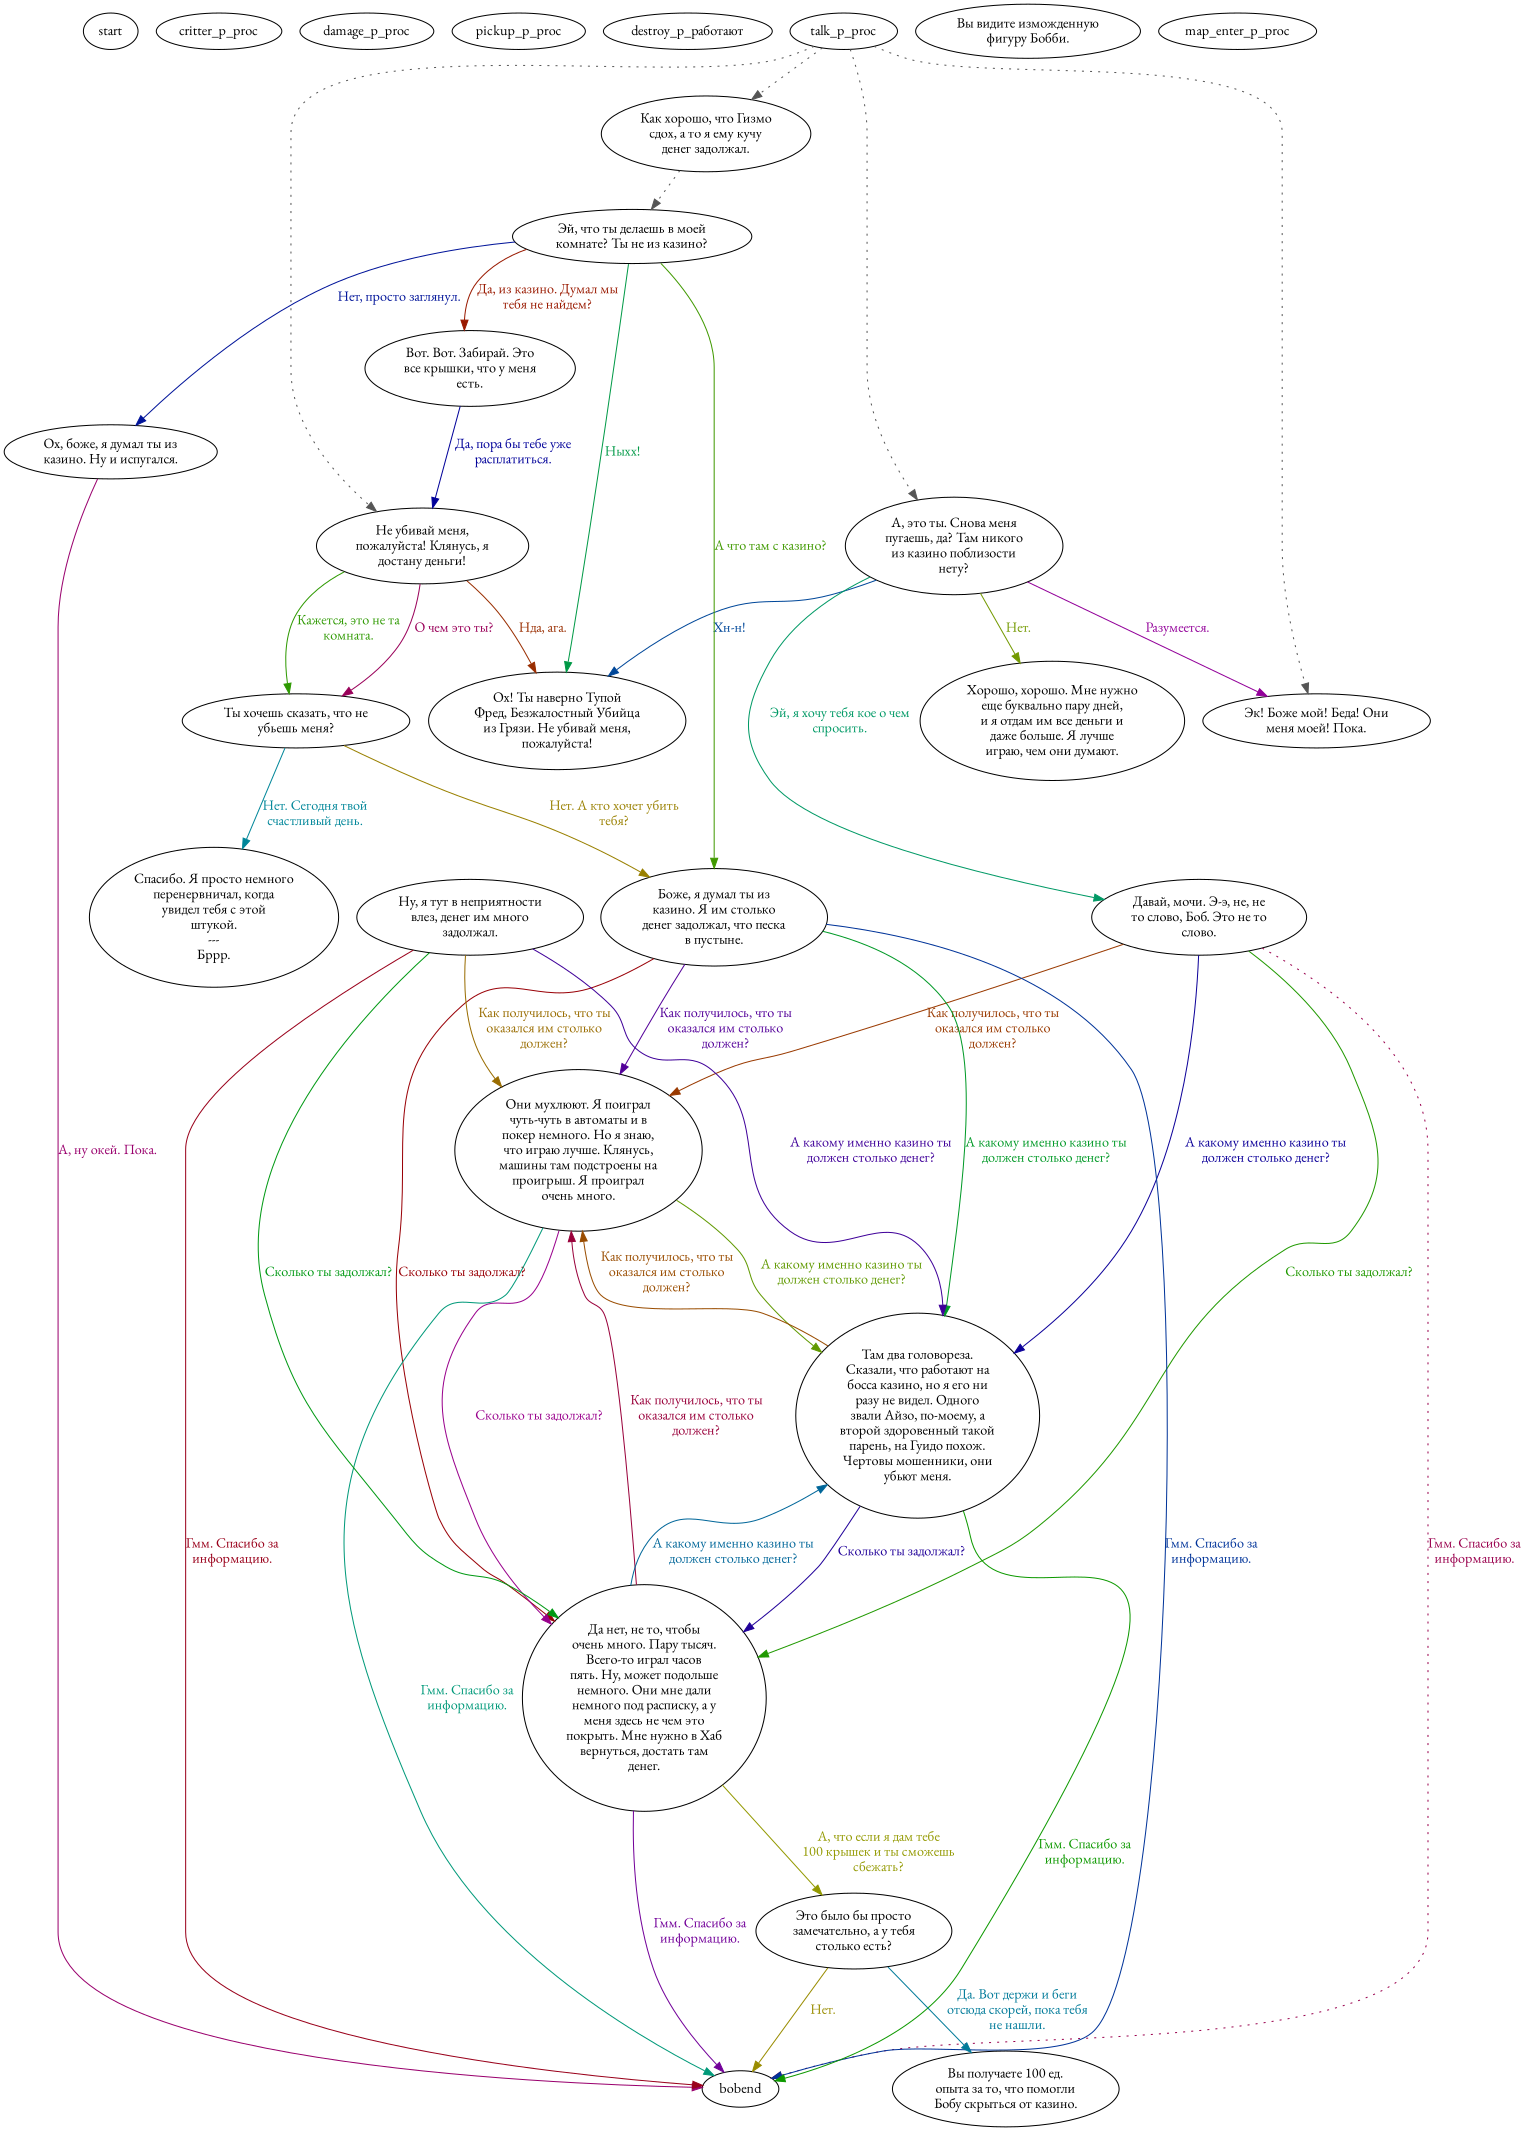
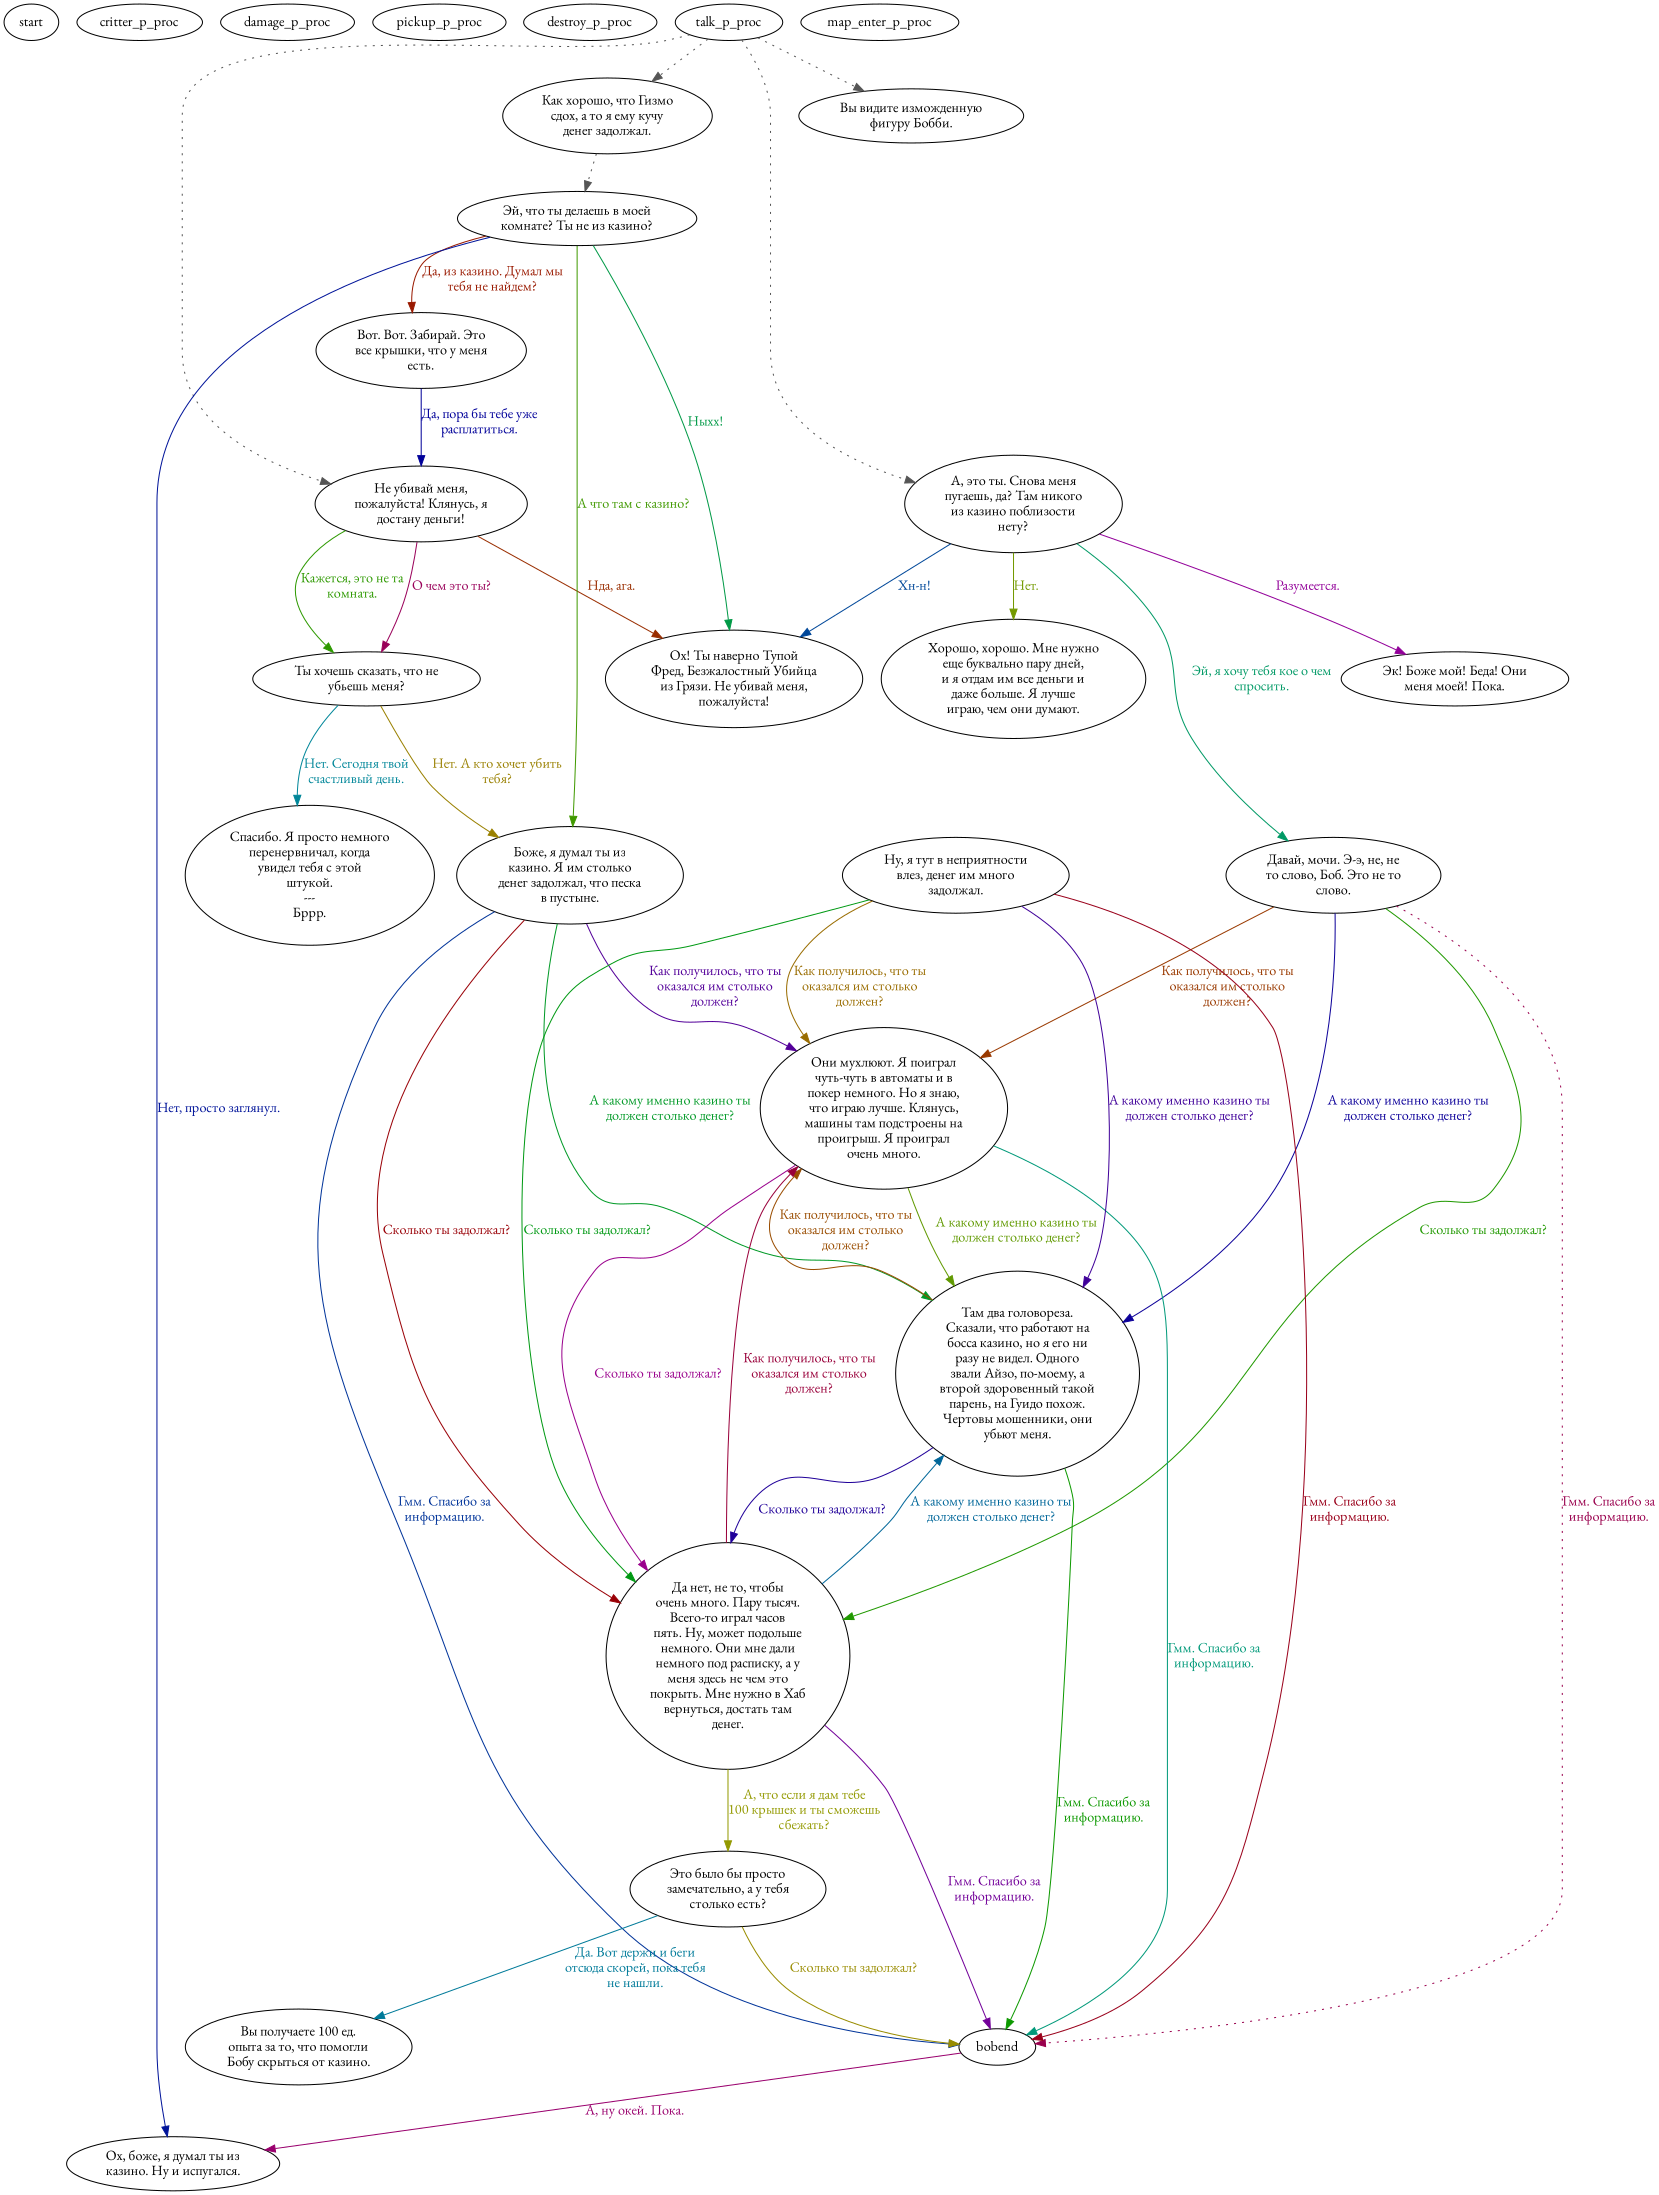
node "destroy_p_работают": label "destroy_p_работают" -> "destroy_p_proc"
edge "talk_p_proc" -> "Эк! Боже мой! Беда! Они меня моей! Пока.": now "talk_p_proc" -> "Вы видите изможденную фигуру Бобби."
edge "Ох, боже, я думал ты из казино. Ну и испугался." -> "bobend": reversed
edge "Это было бы просто замечательно, а у тебя столько есть?" -> "bobend": label "Нет." -> "Сколько ты задолжал?"
